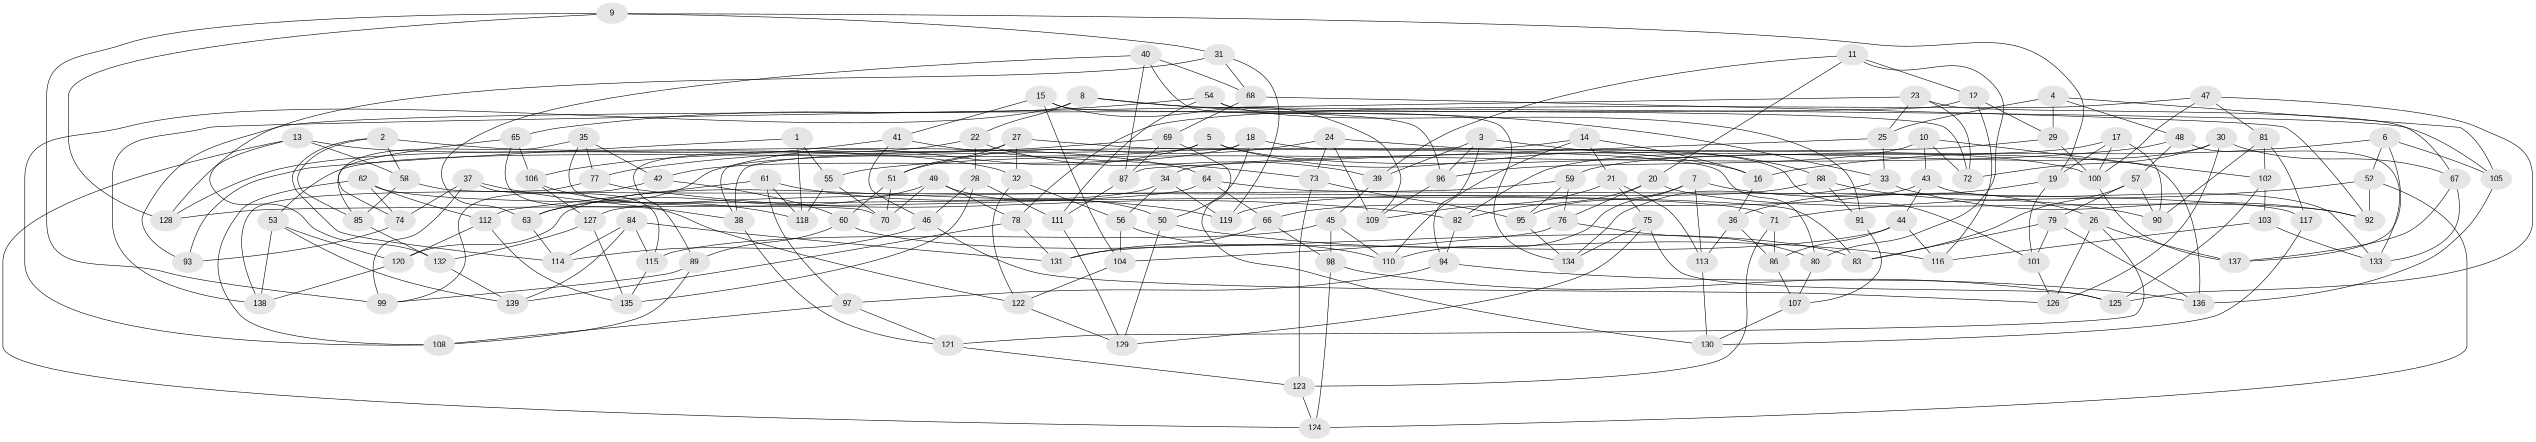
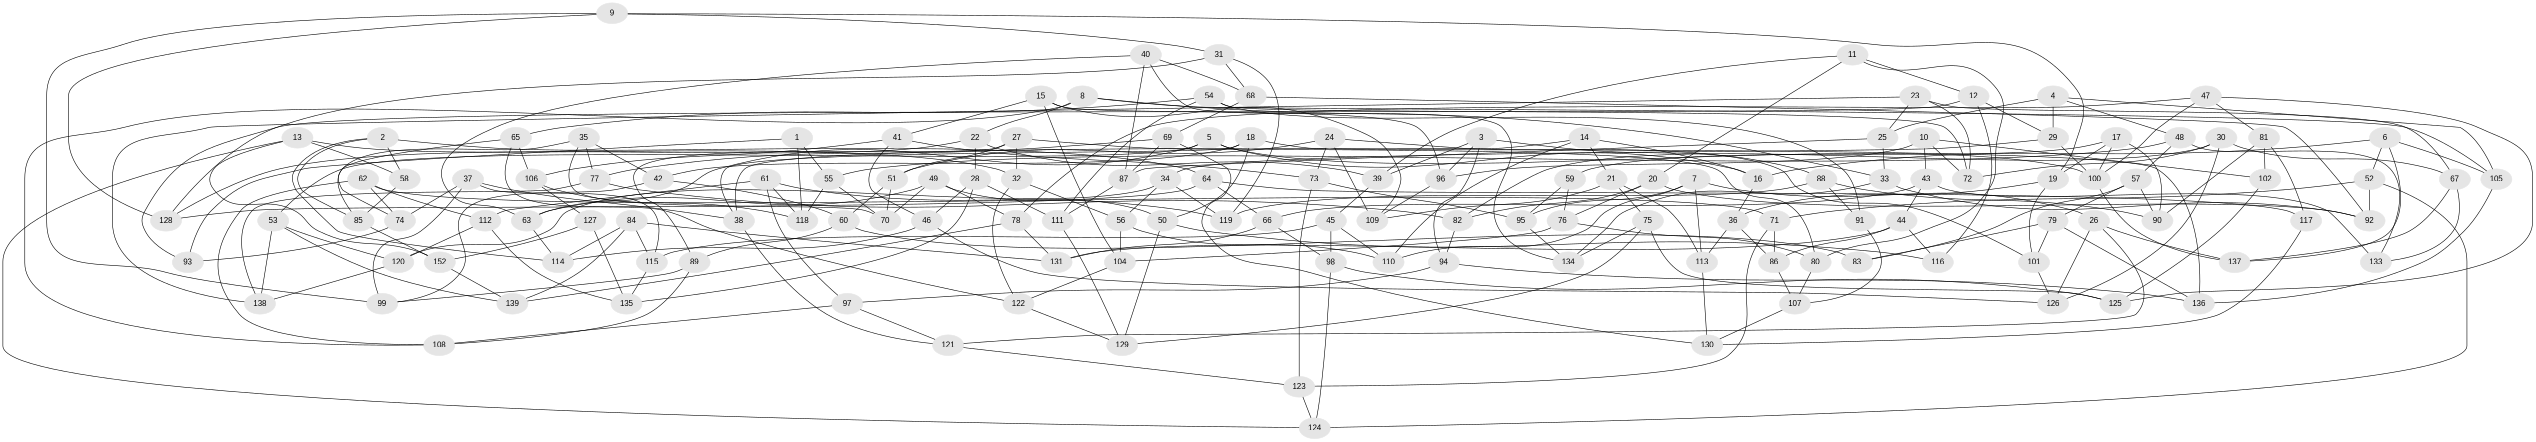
edge "58" -- "83": removed
edge "59" -- "127": removed
node "103": removed
node "132": label "132" -> "152"
